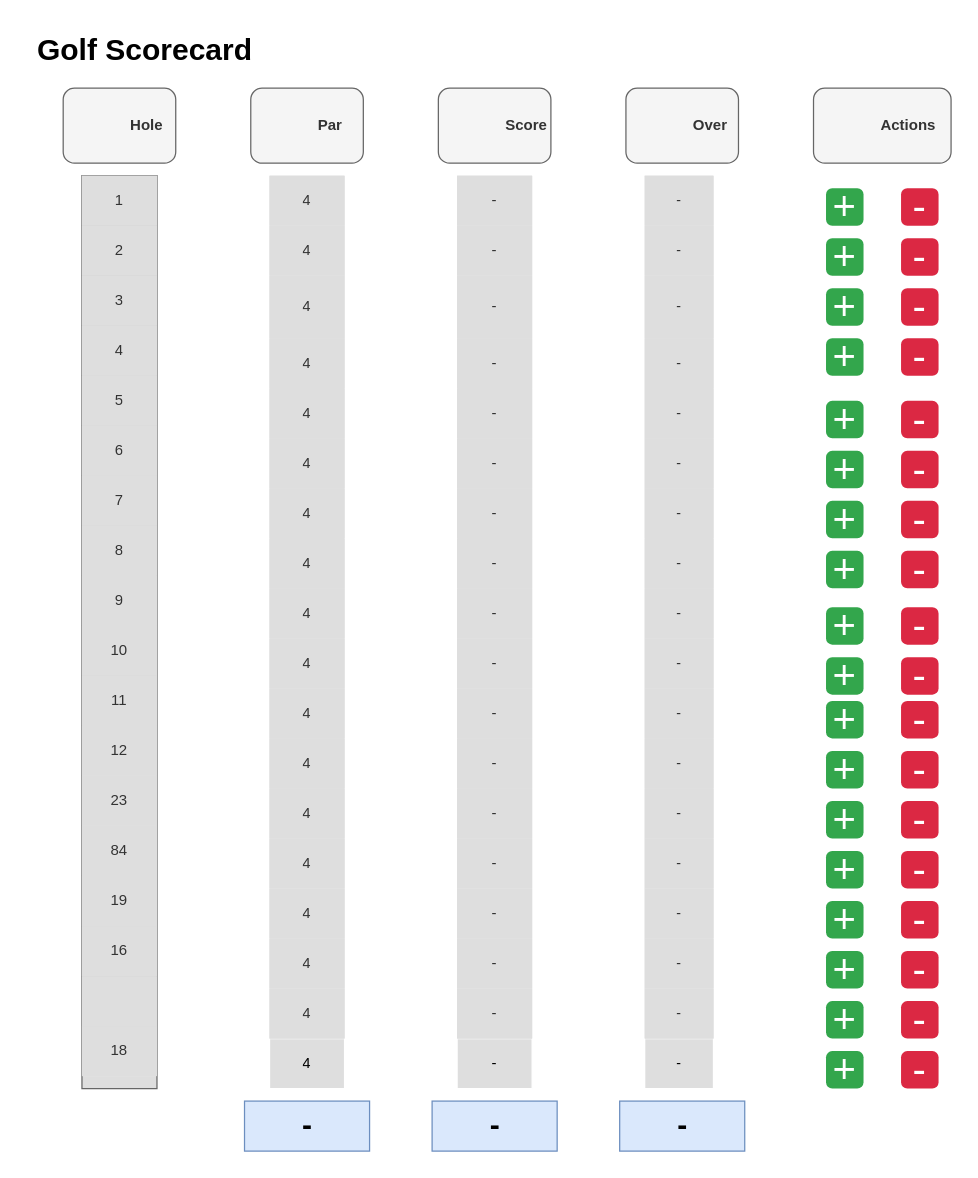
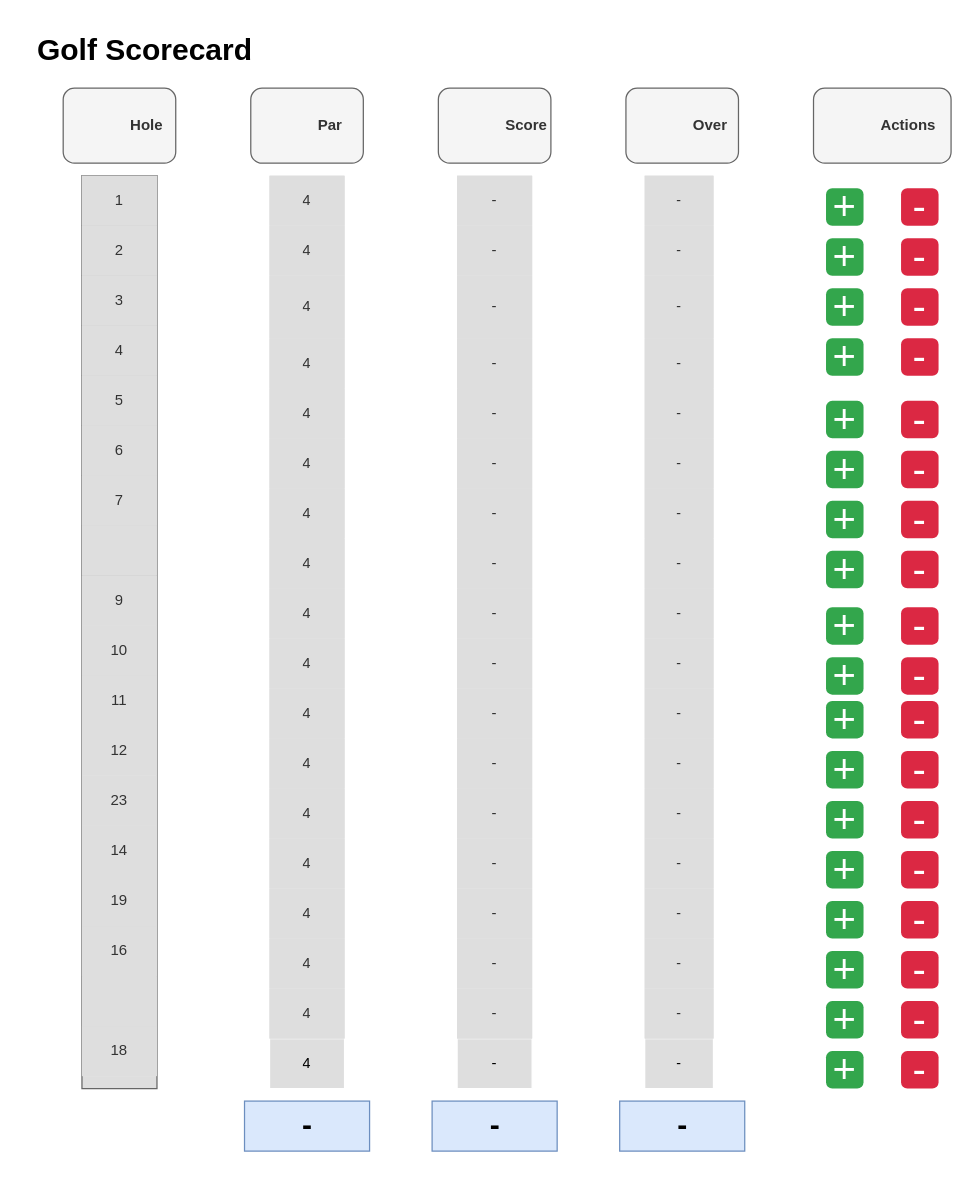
node "8": removed
node "84": label "84" -> "14"
